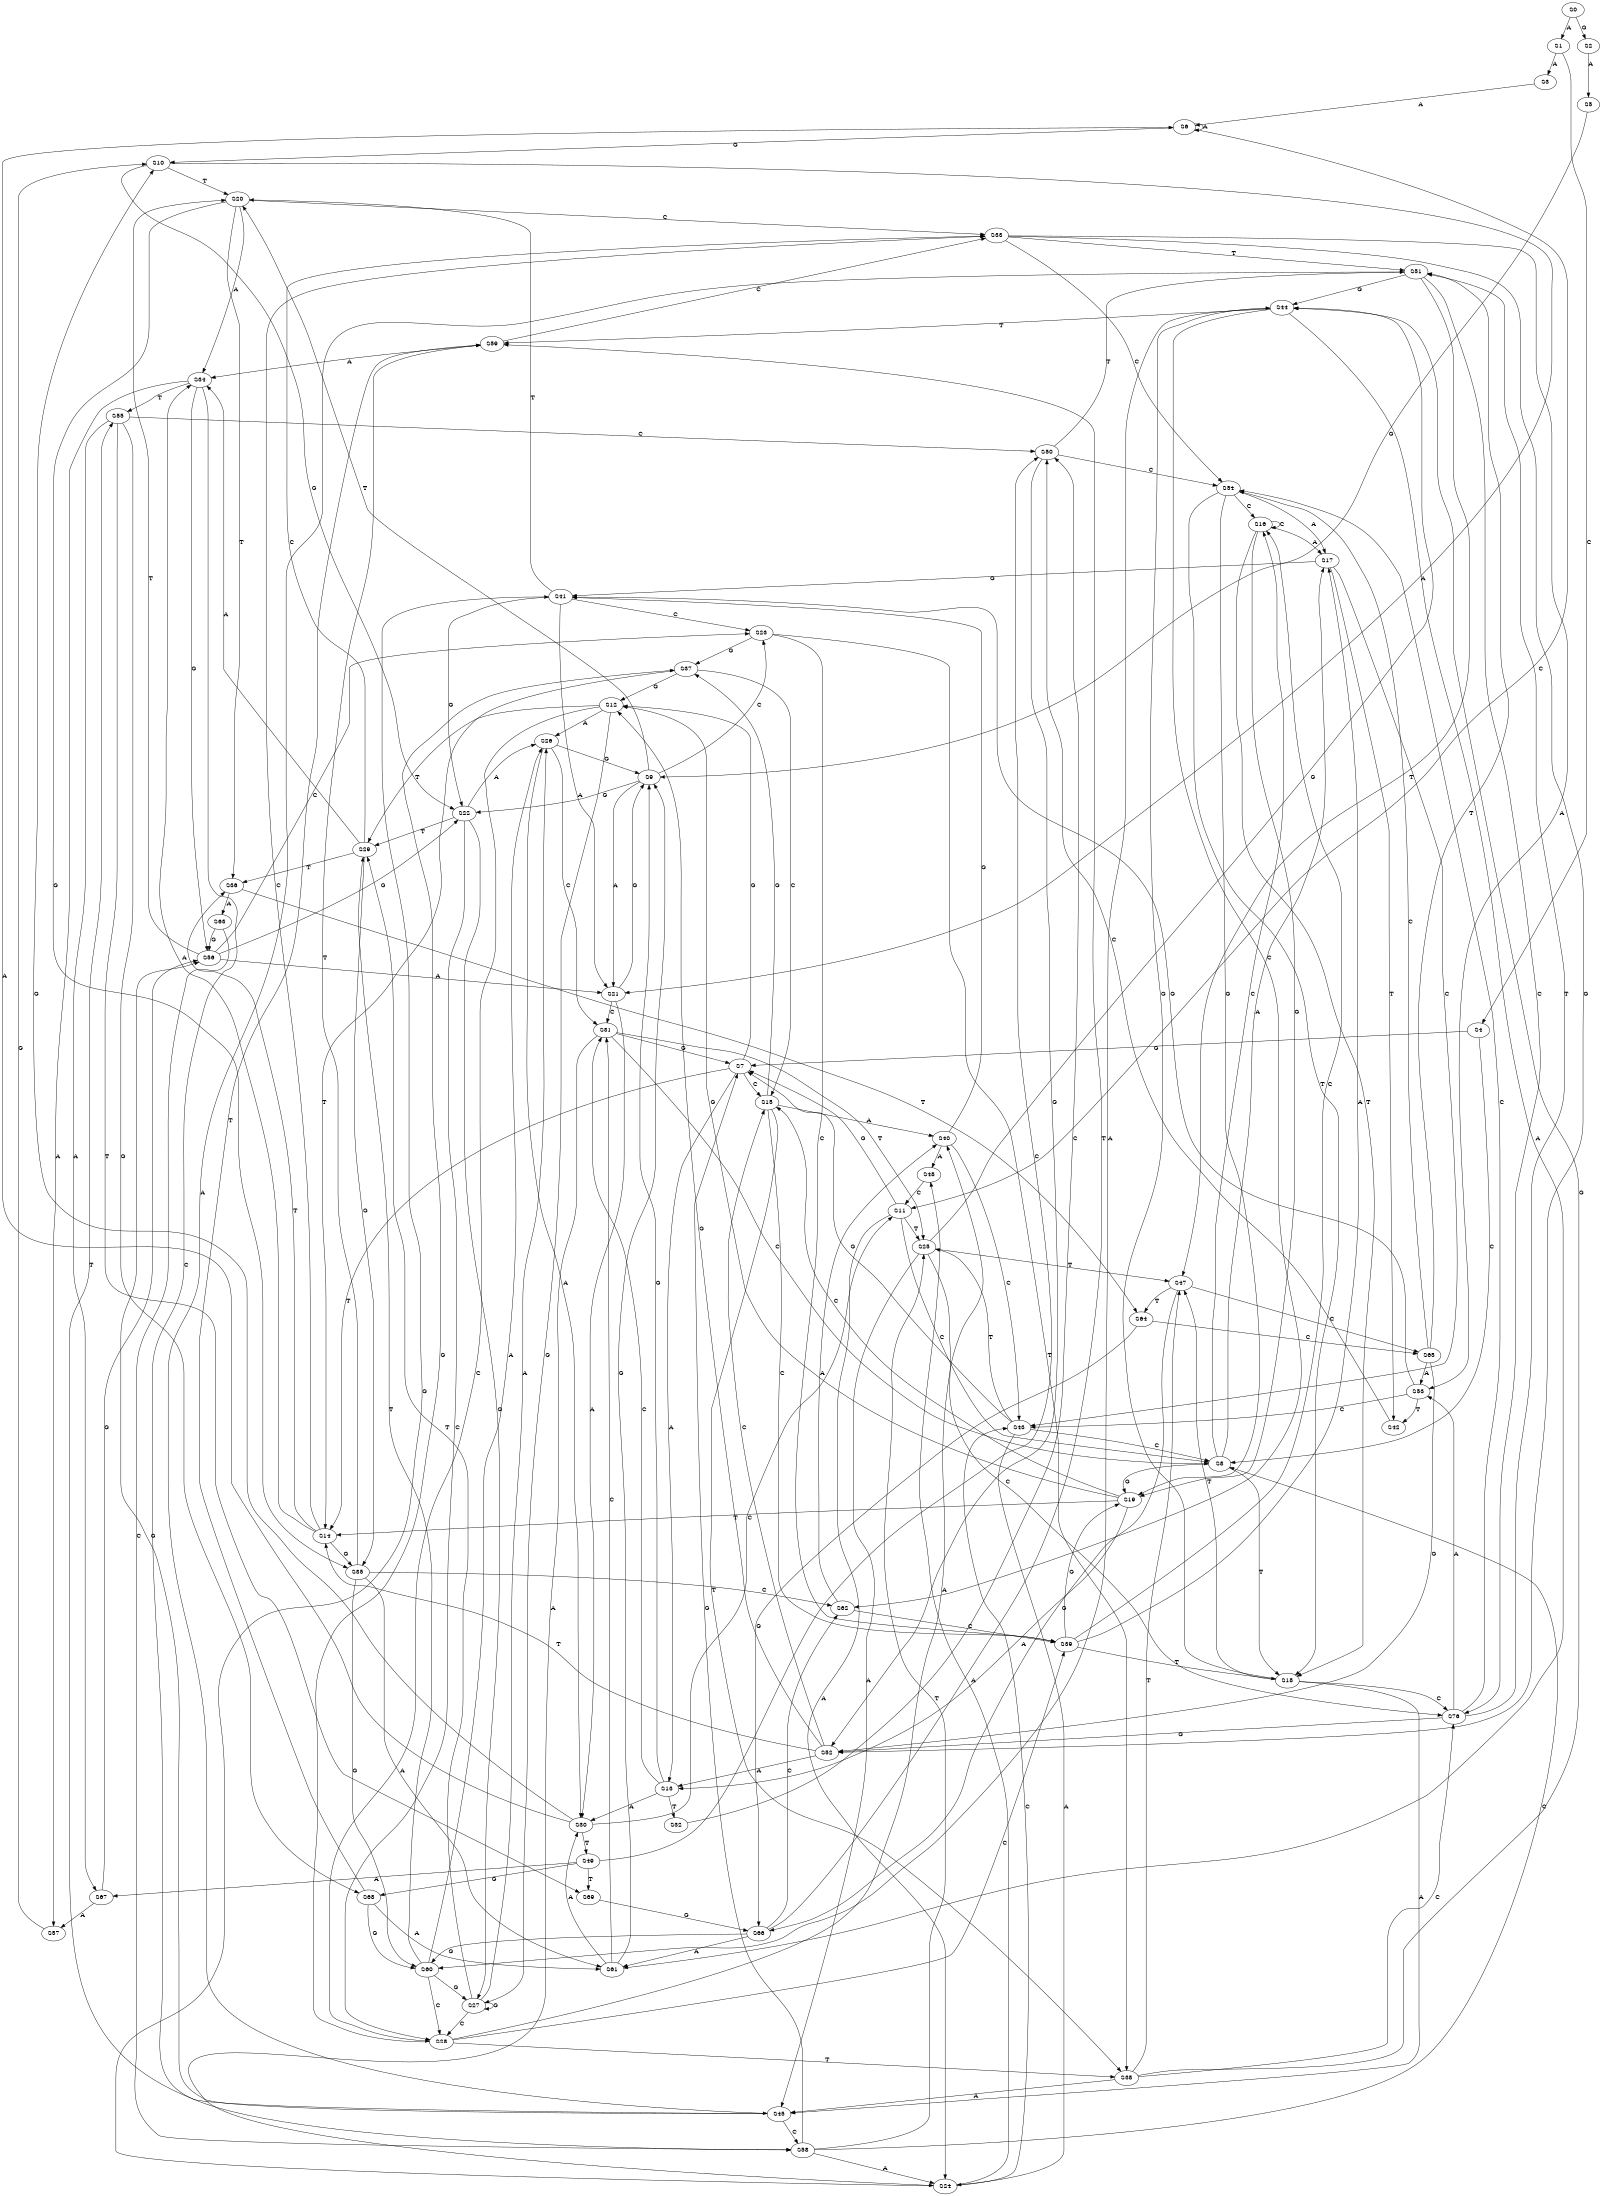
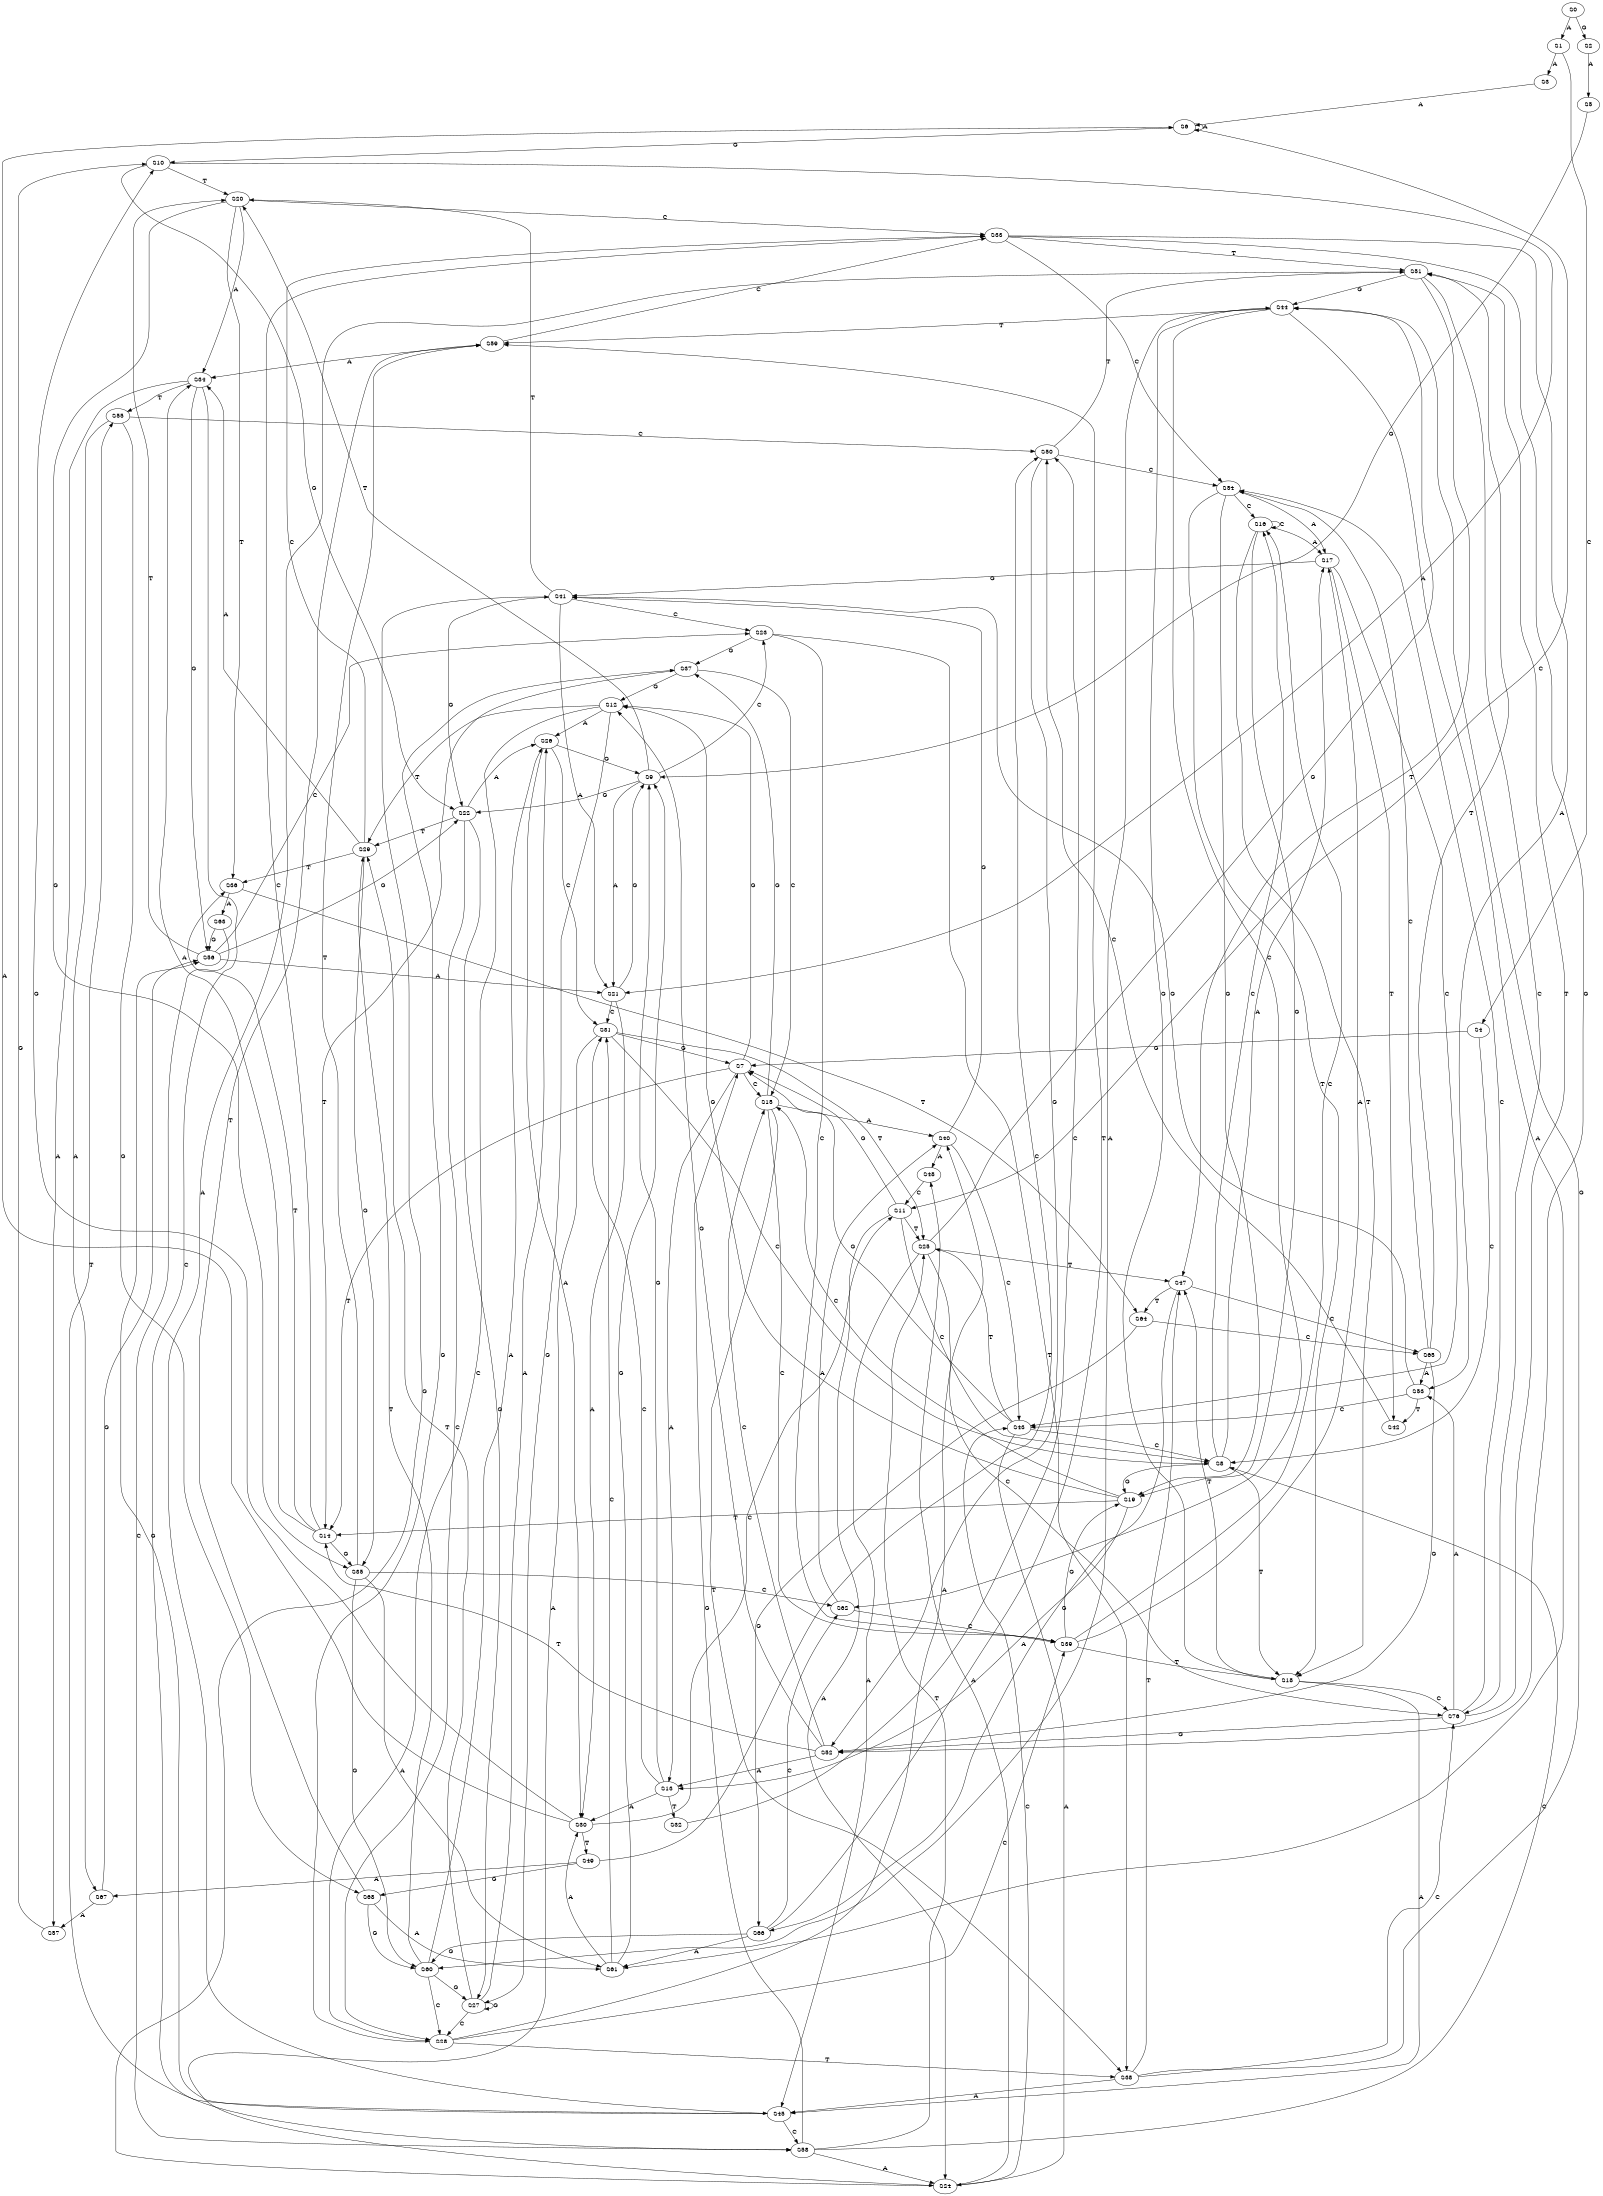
node "S69": removed
